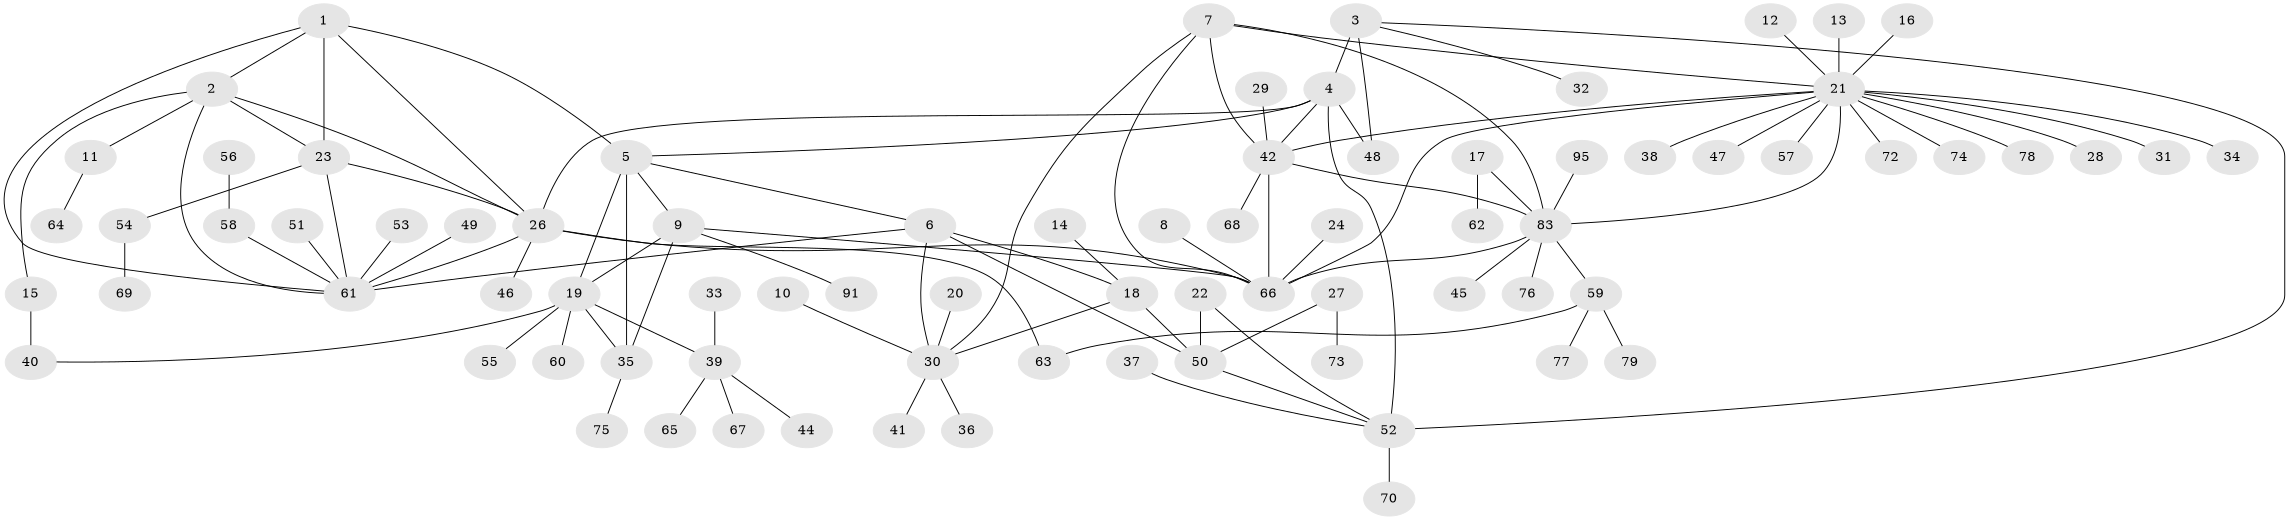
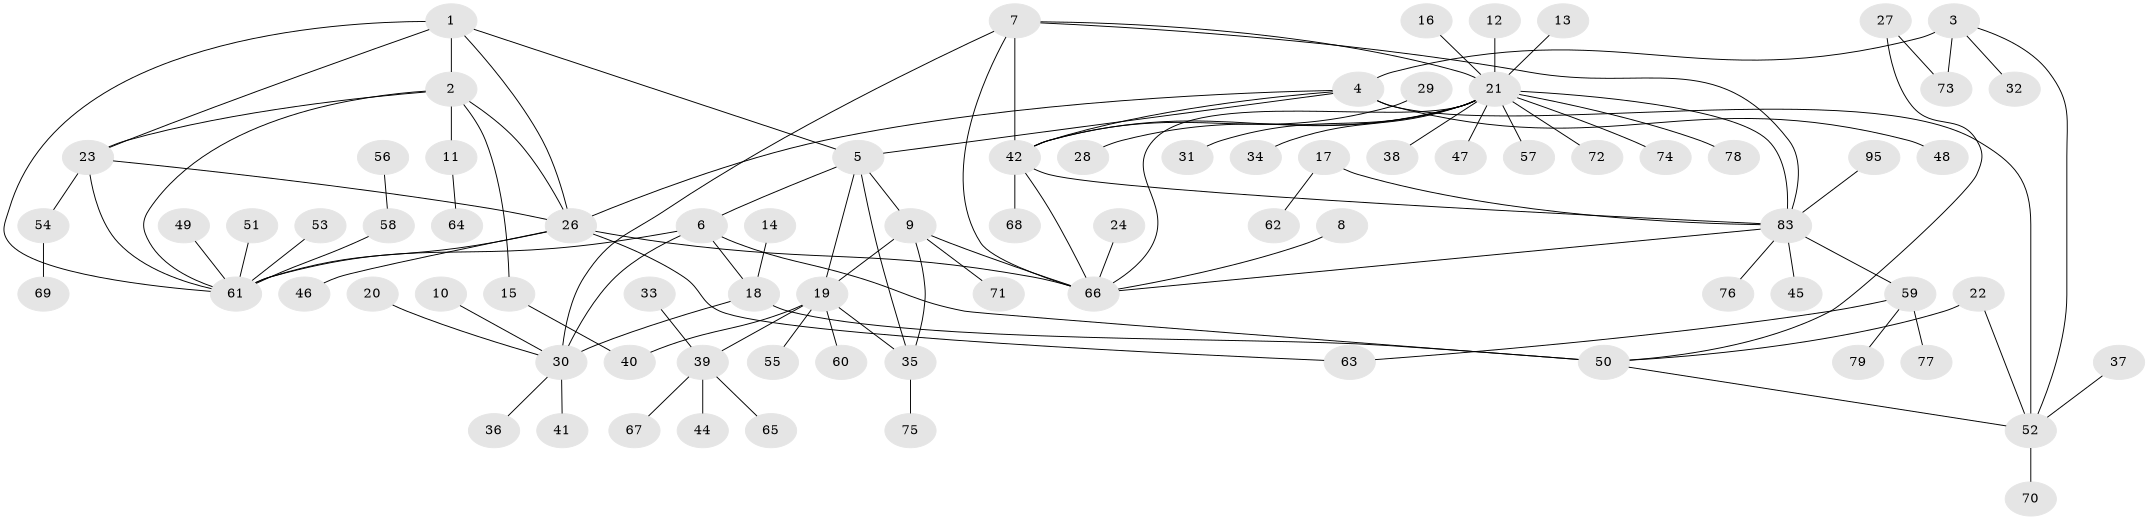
edge "3" -- "48": now "3" -- "73"
node "91": label "91" -> "71"
